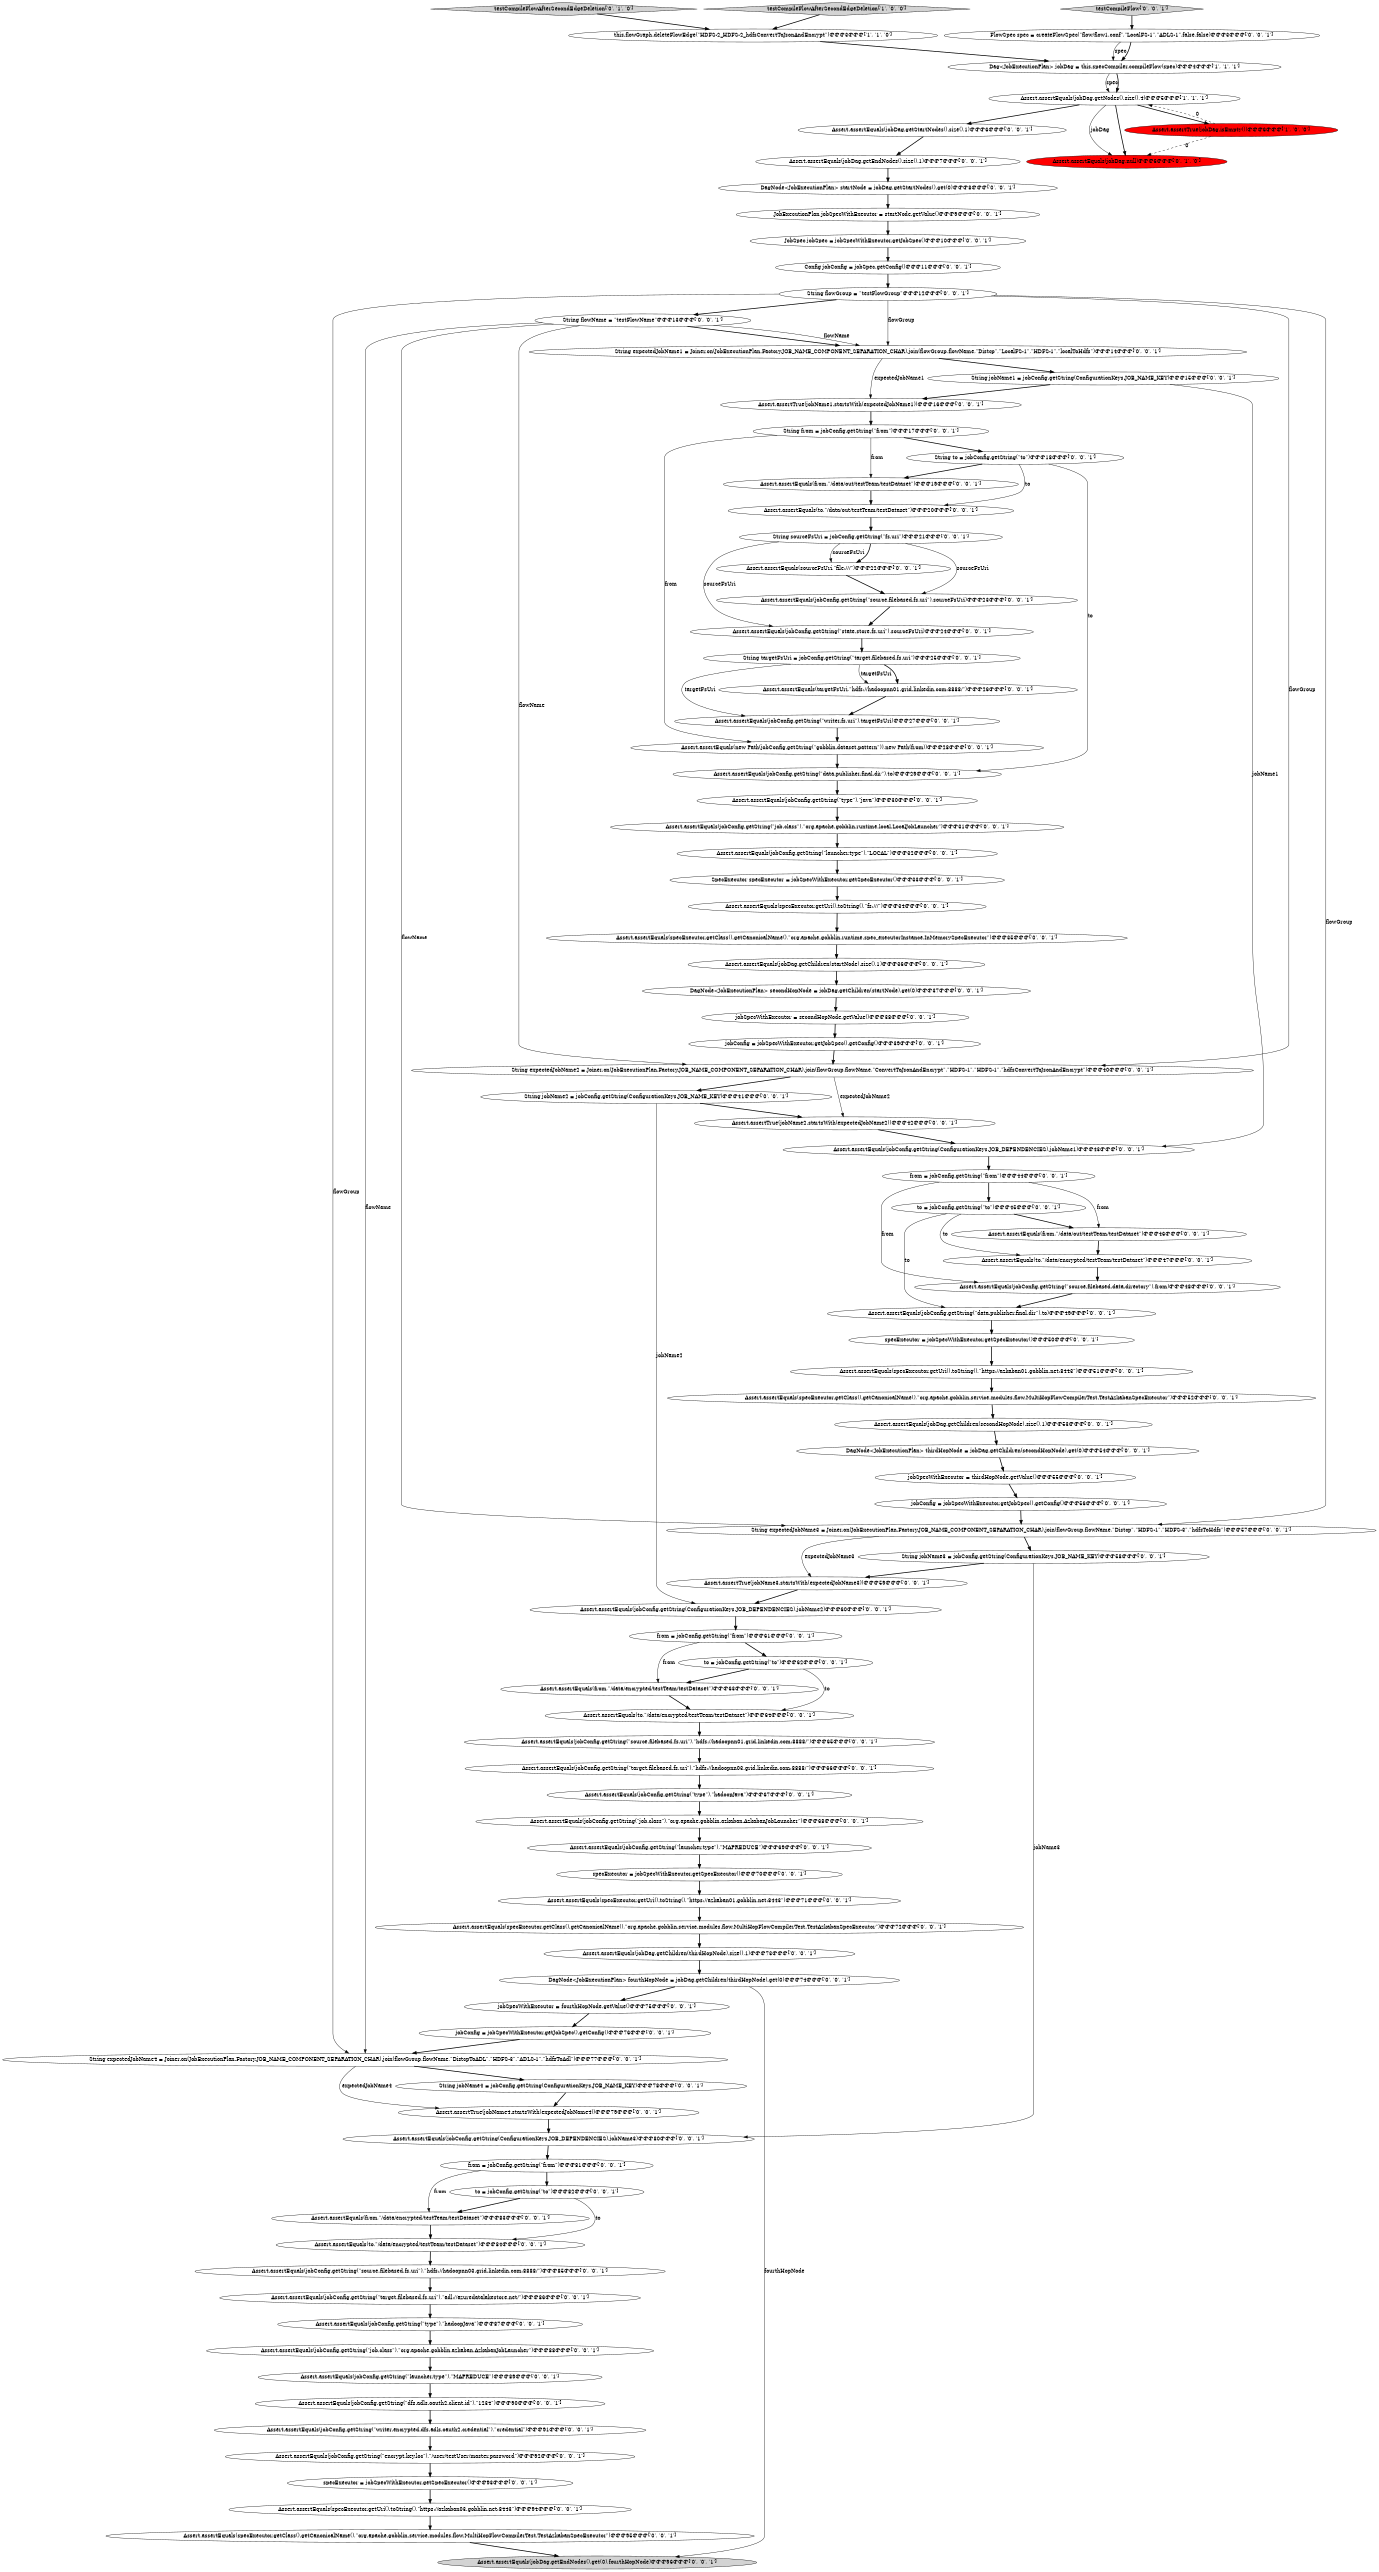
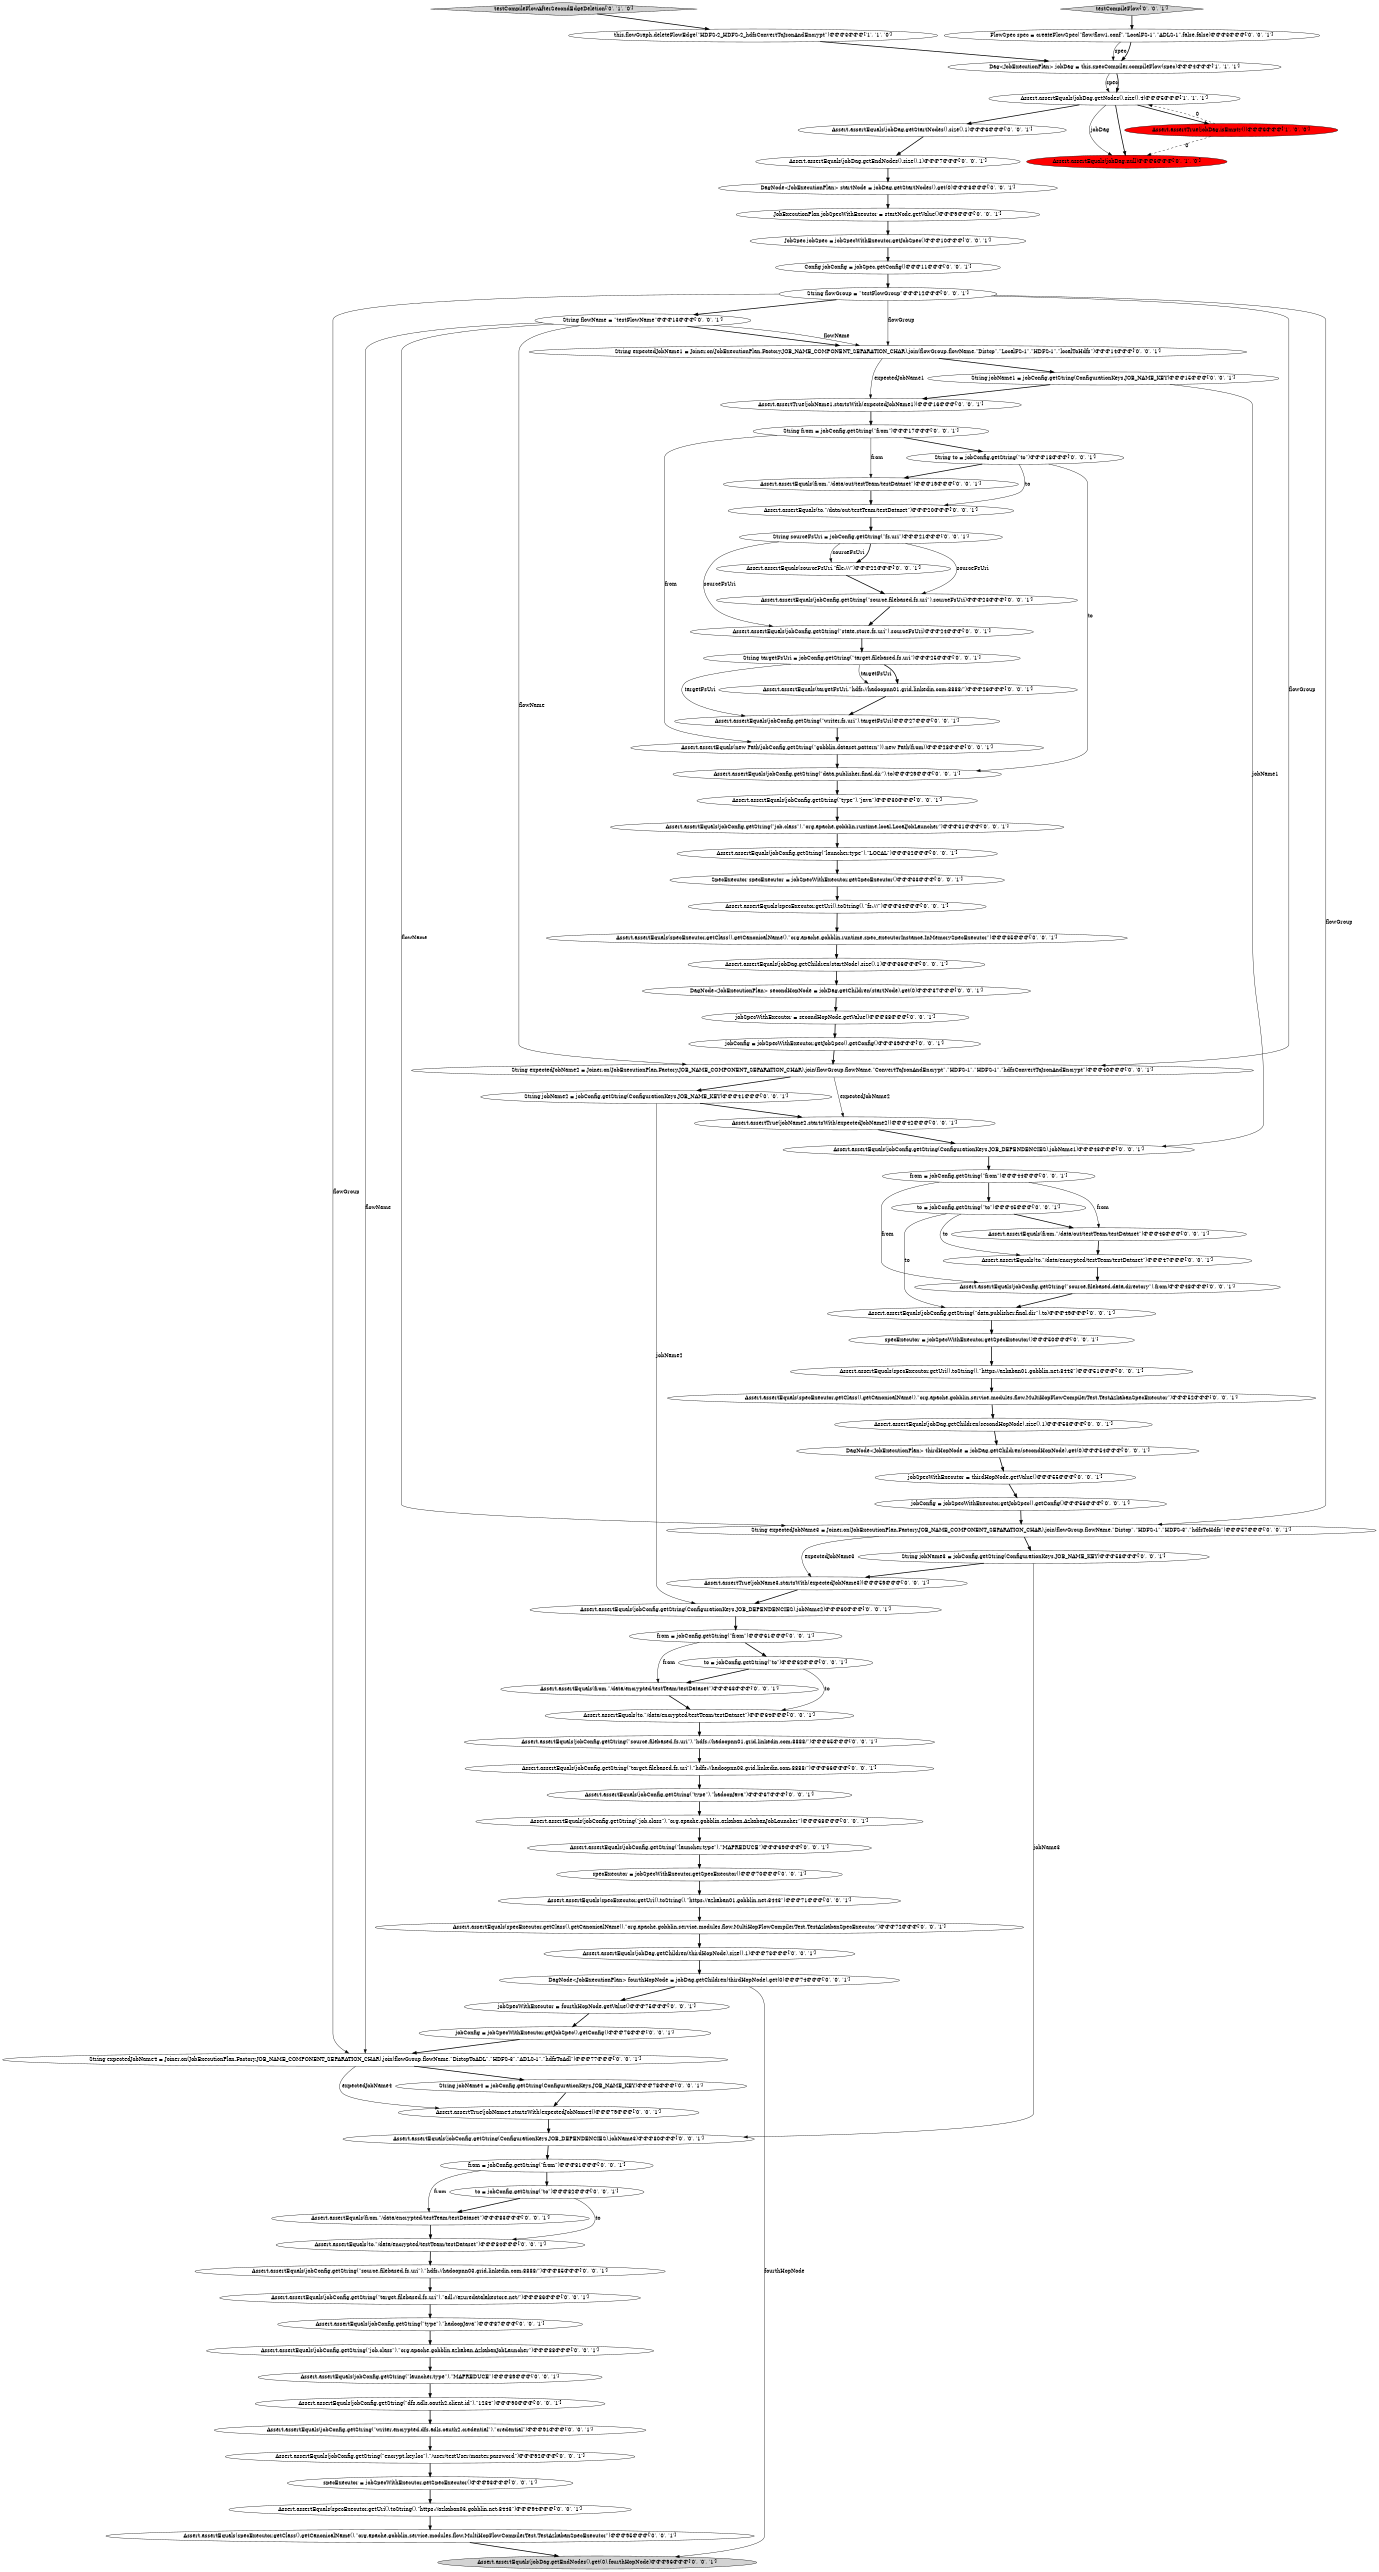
node "testCompileFlowAfterSecondEdgeDeletion['1', '0', '0']": removed
